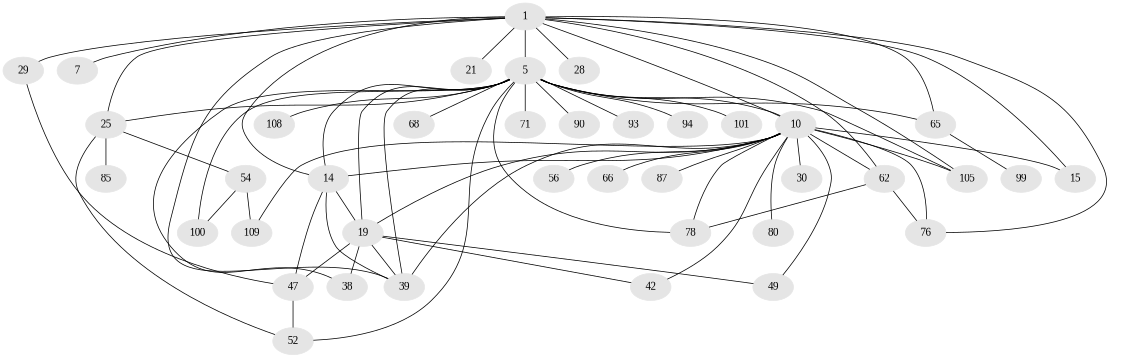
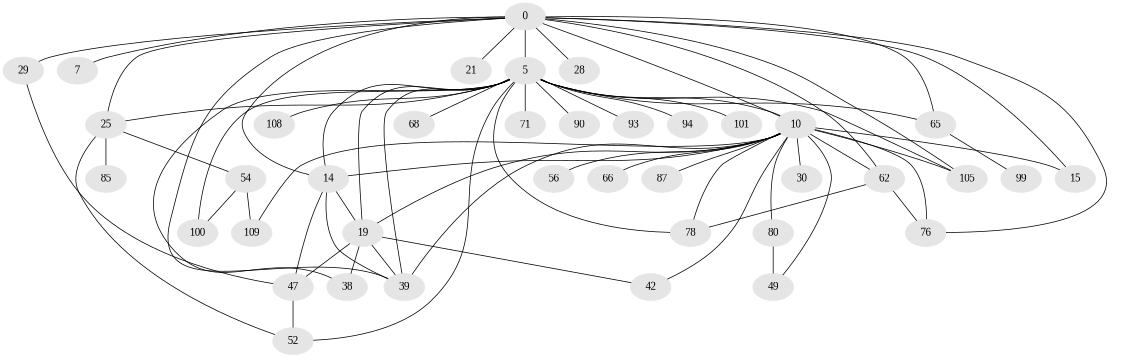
node "1": label "1" -> "0"
edge "19" -- "49": now "80" -- "49"
